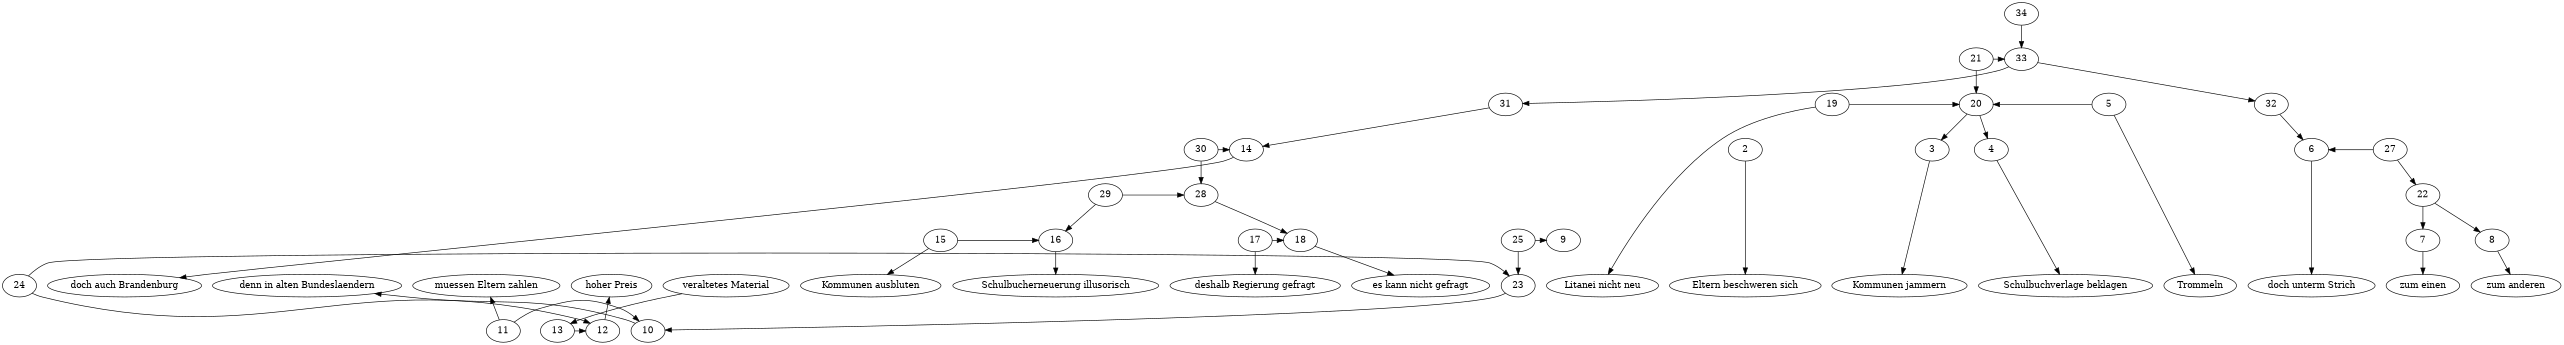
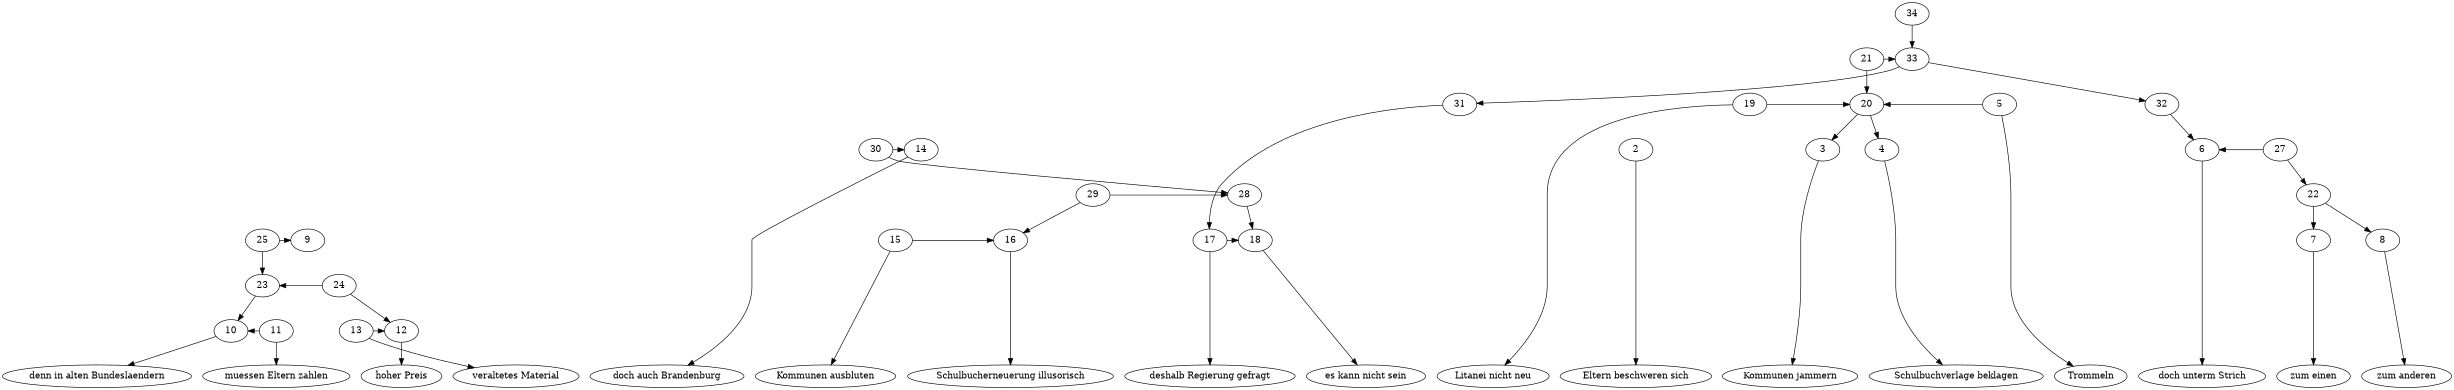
edge "31" -> "14": now "31" -> "17"
node "es kann nicht gefragt": label "es kann nicht gefragt" -> "es kann nicht sein"
edge "veraltetes Material" -> "13": reversed
